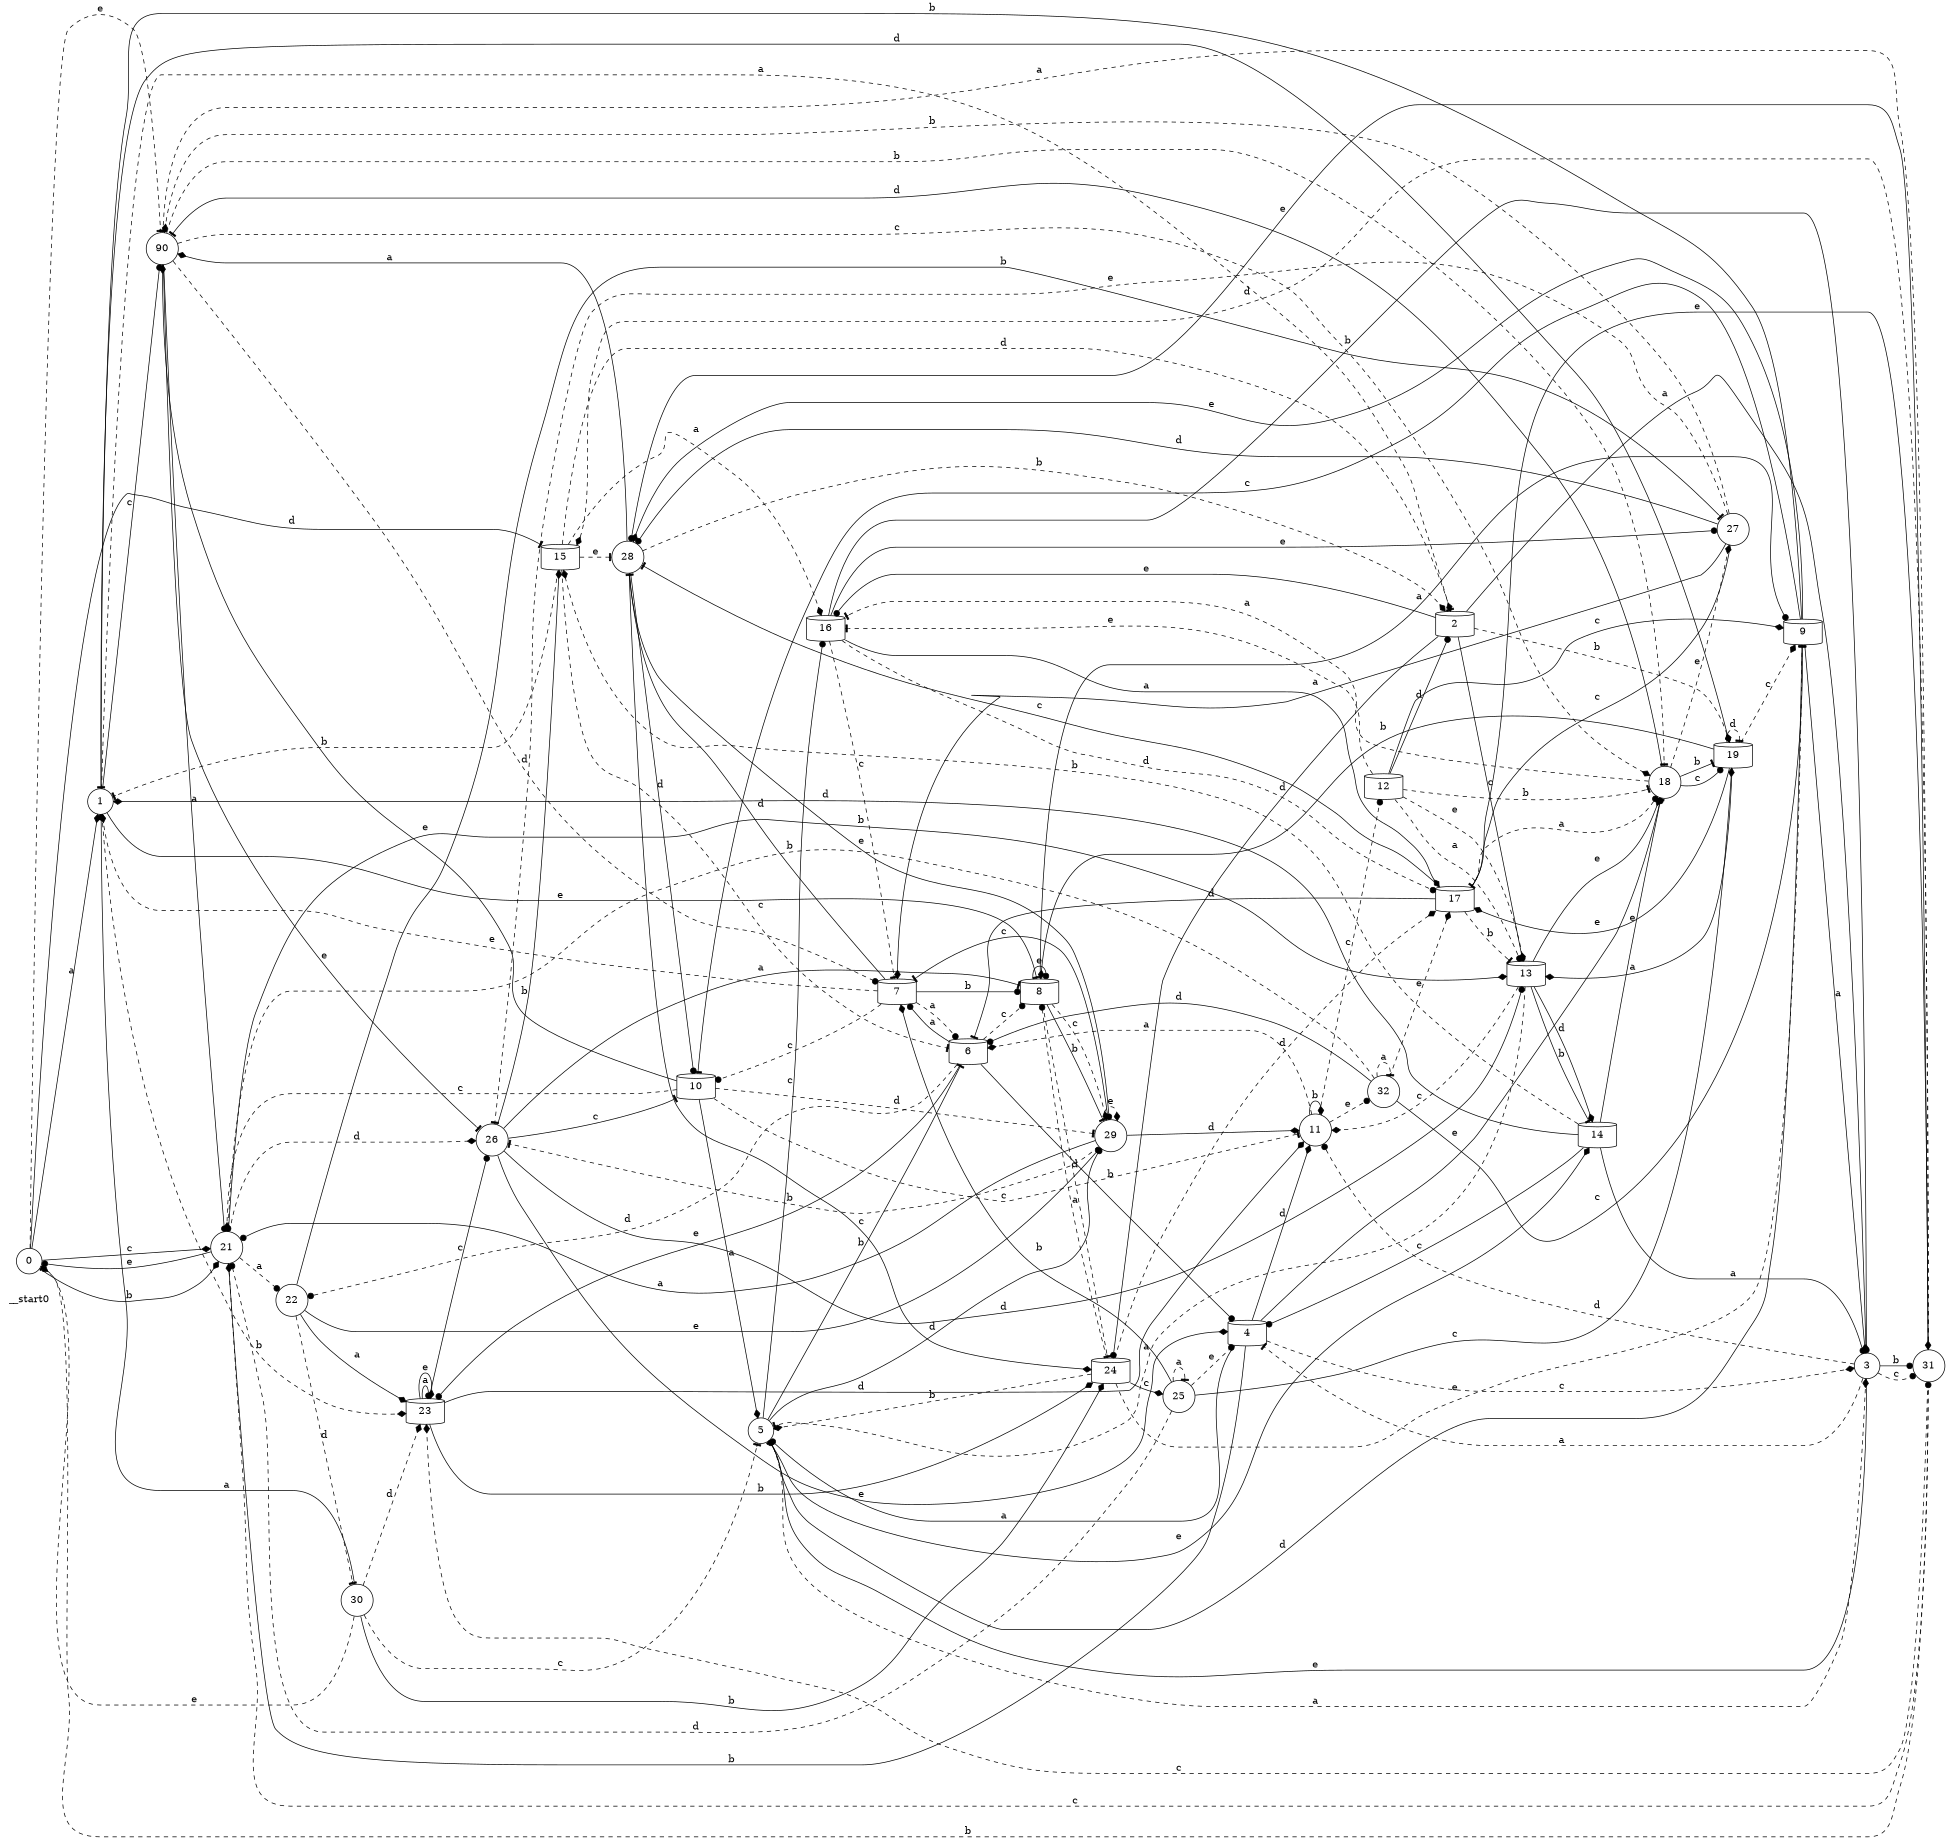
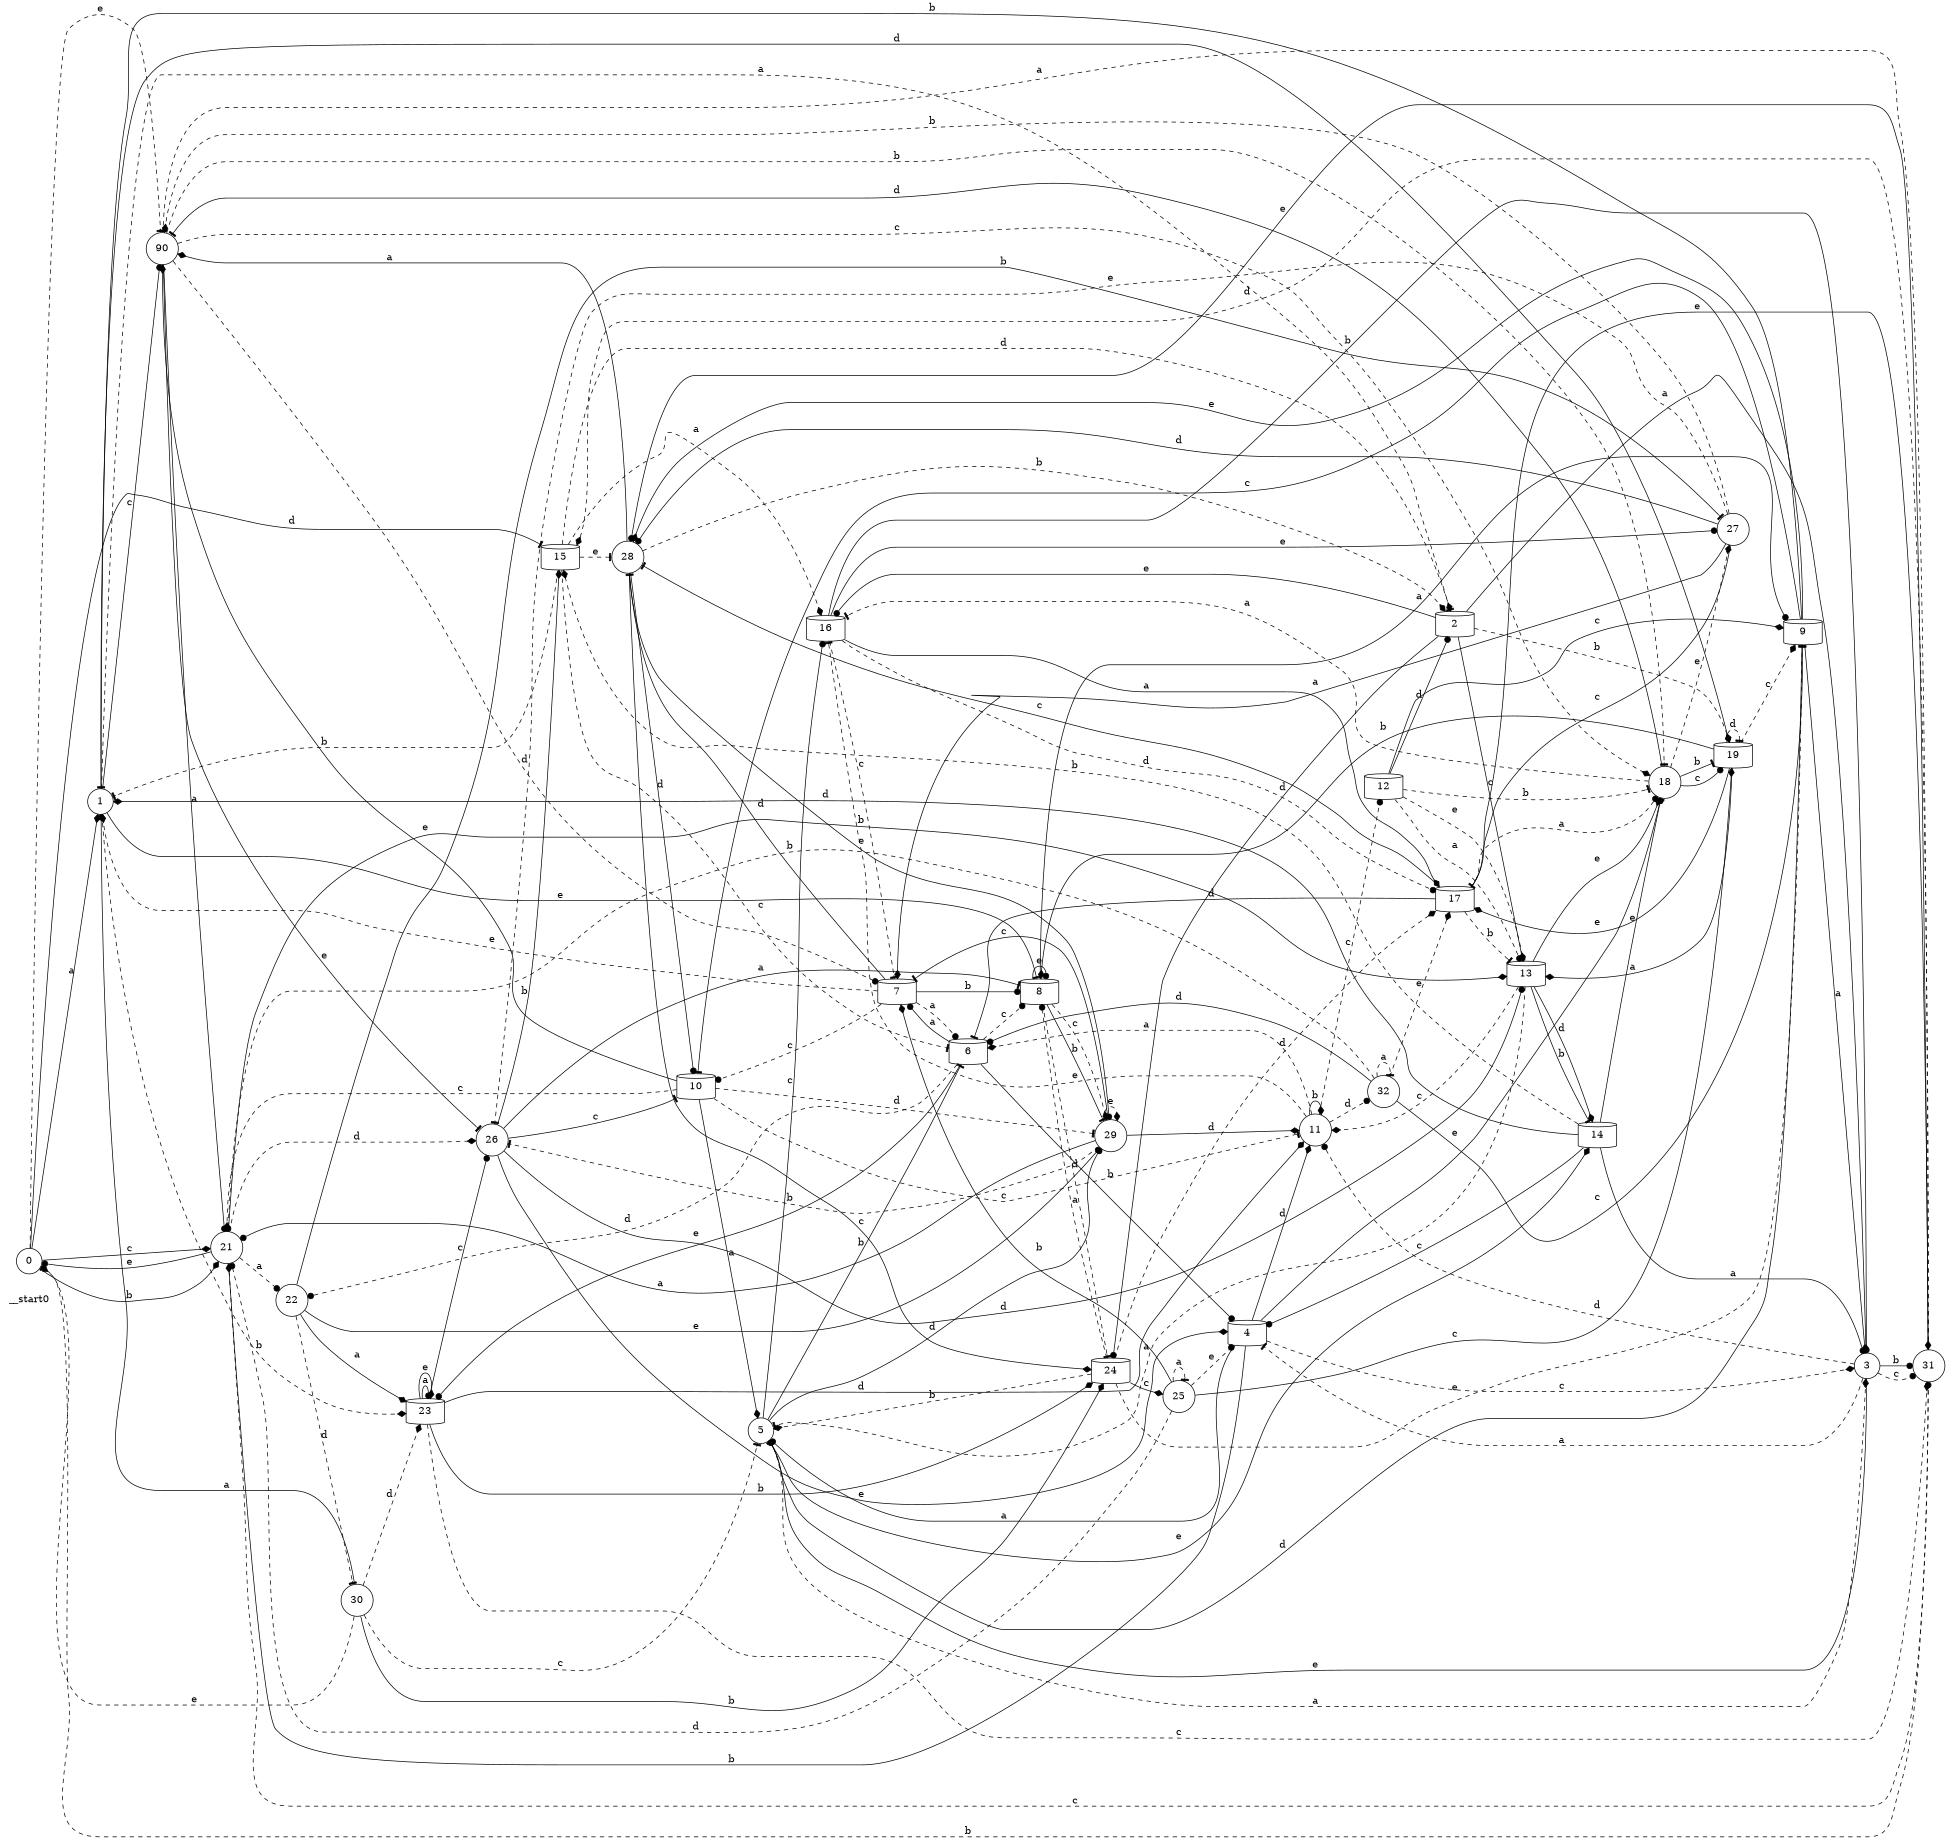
edge "12" -> "16": now "11" -> "16"
edge "11" -> "32": label "e" -> "d"
edge "31" -> "23": reversed
